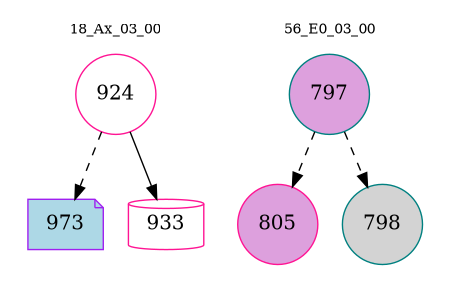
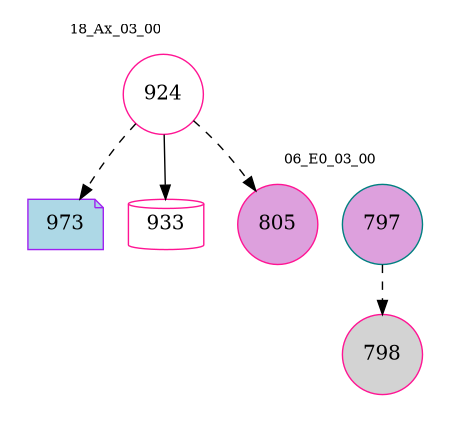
cluster "56_E0_03_00": label "56_E0_03_00" -> "06_E0_03_00"
edge "797" -> "805": now "924" -> "805"
node "798": color teal -> deeppink
